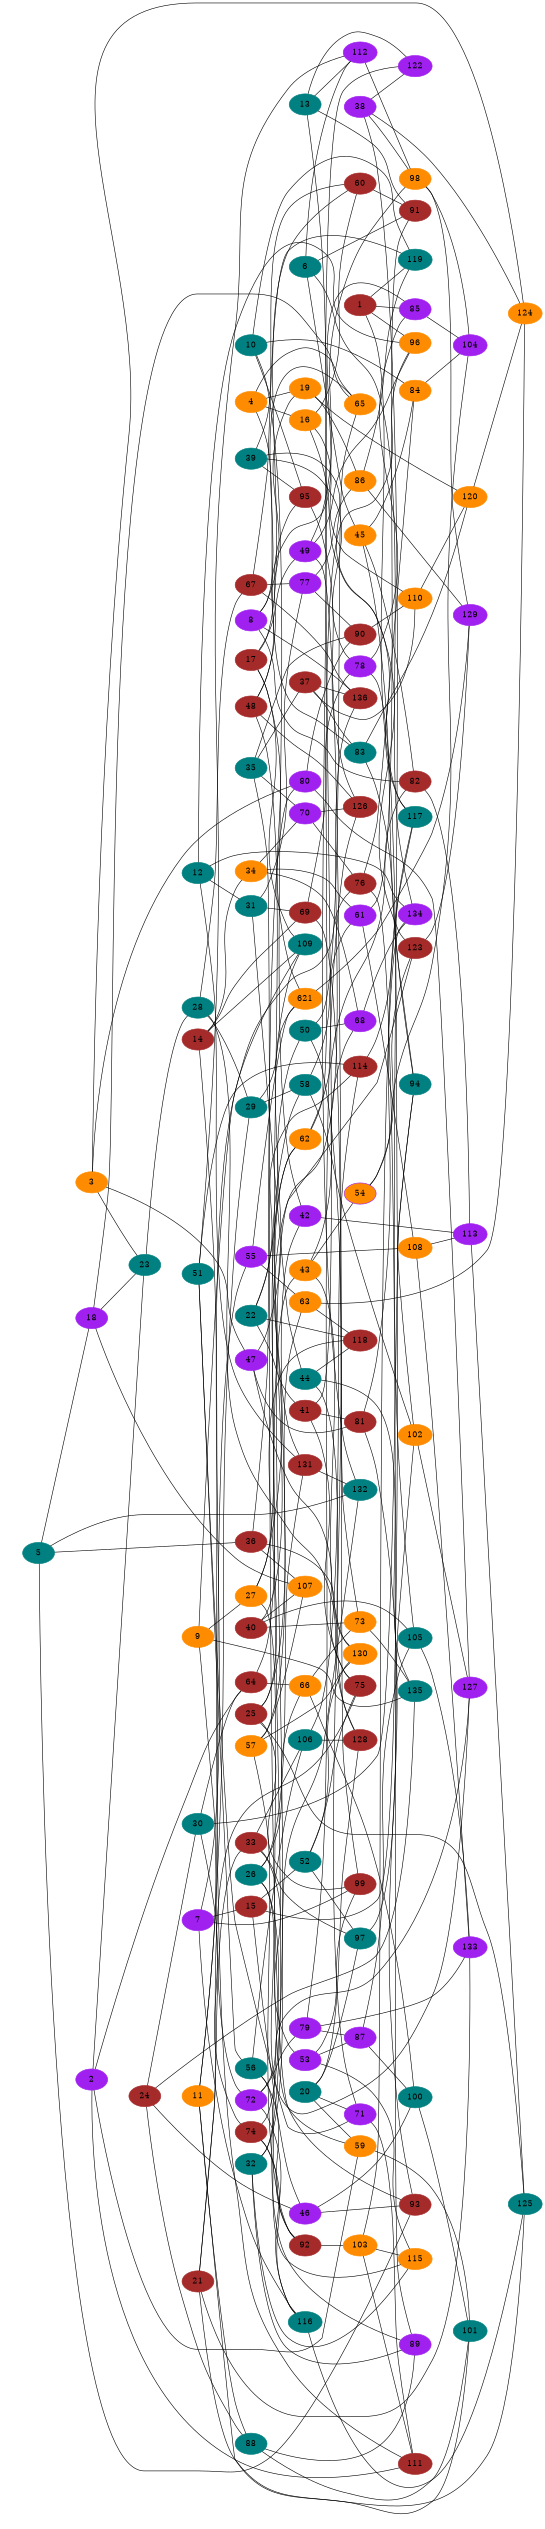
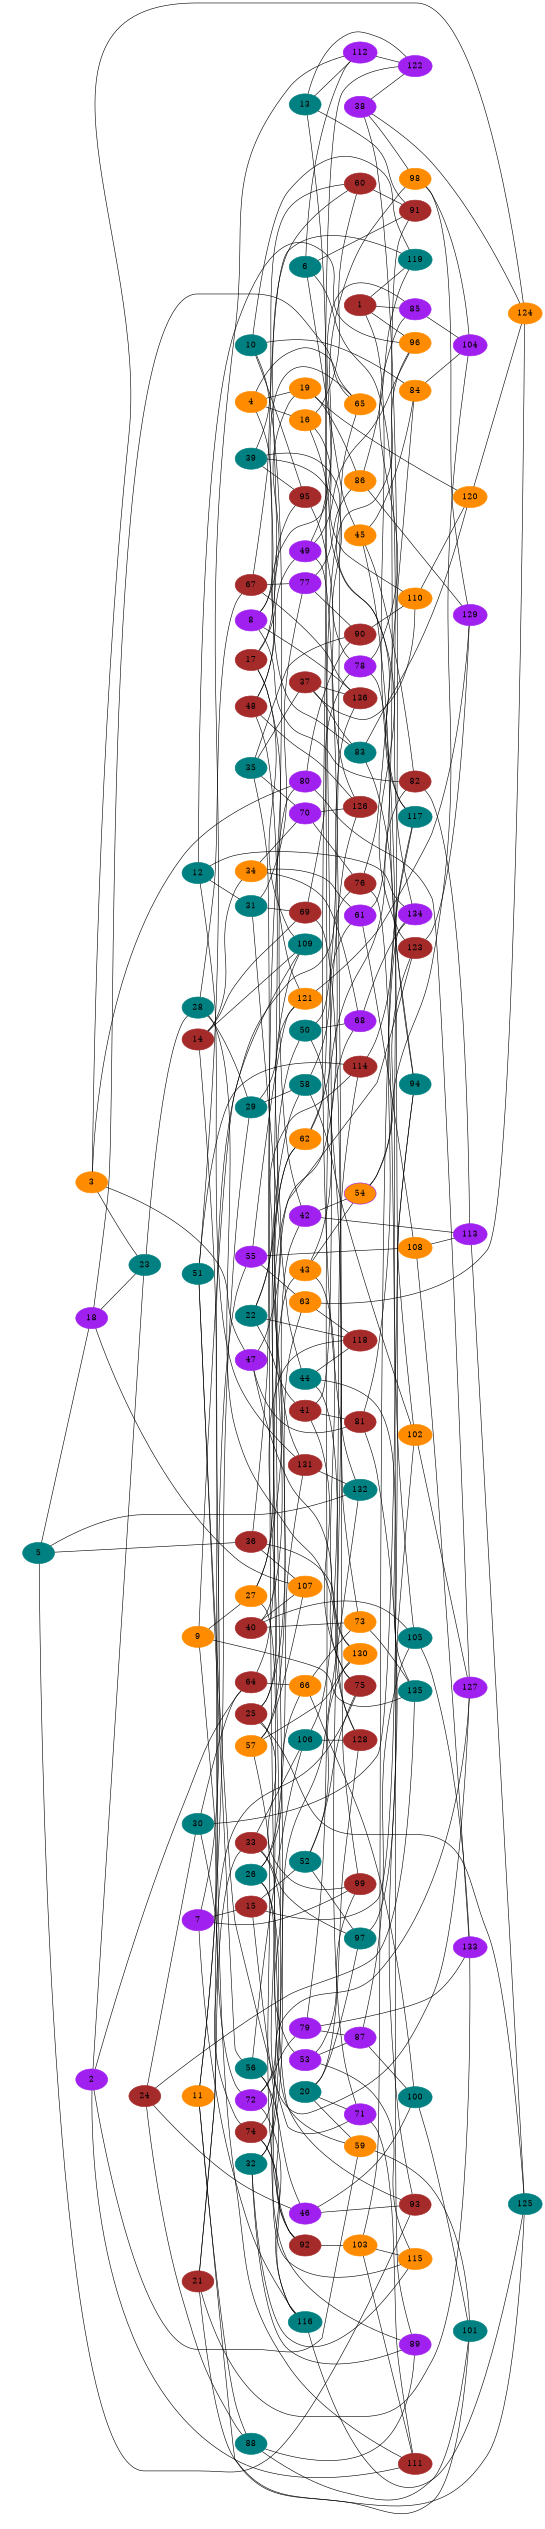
edge "112" -- "98": now "112" -- "122"
node "621": label "621" -> "121"
edge "54" -- "42": added
